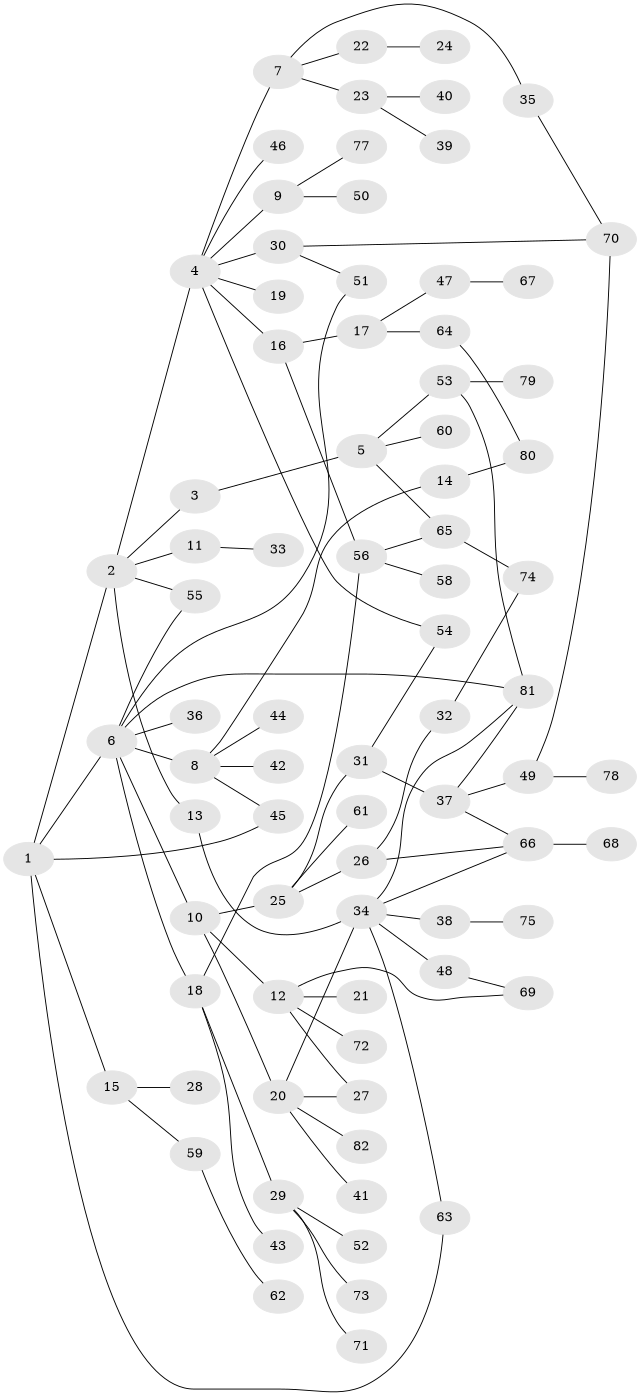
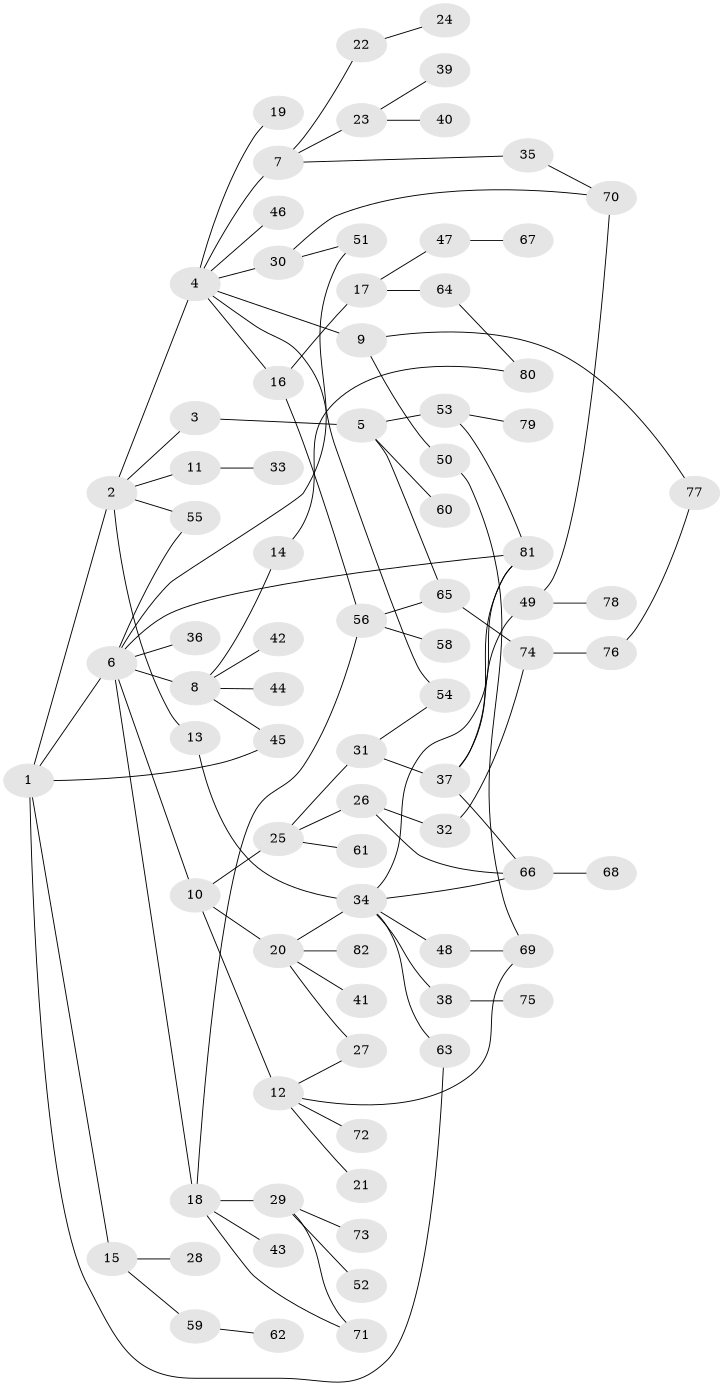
node "76": added
edge "50" -- "69": added
edge "18" -- "71": added
